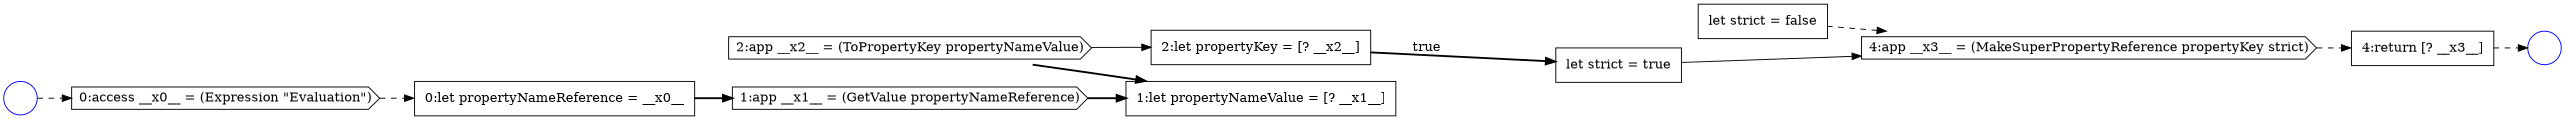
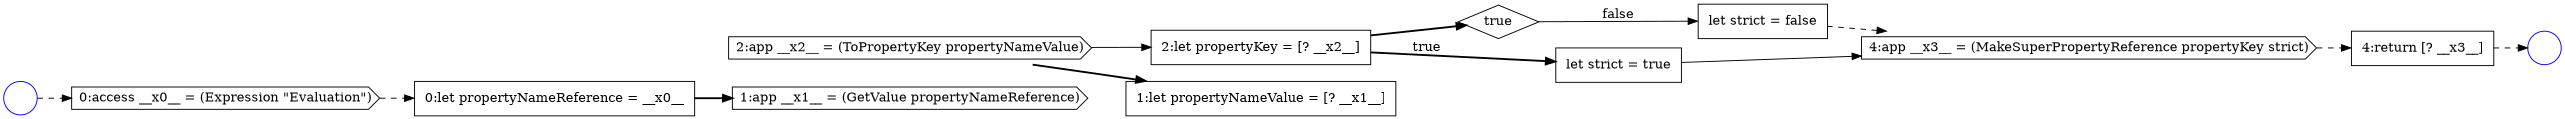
node "true": added
edge "1:app __x1__ = (GetValue propertyNameReference)" -> "1:let propertyNameValue = [? __x1__]": removed
